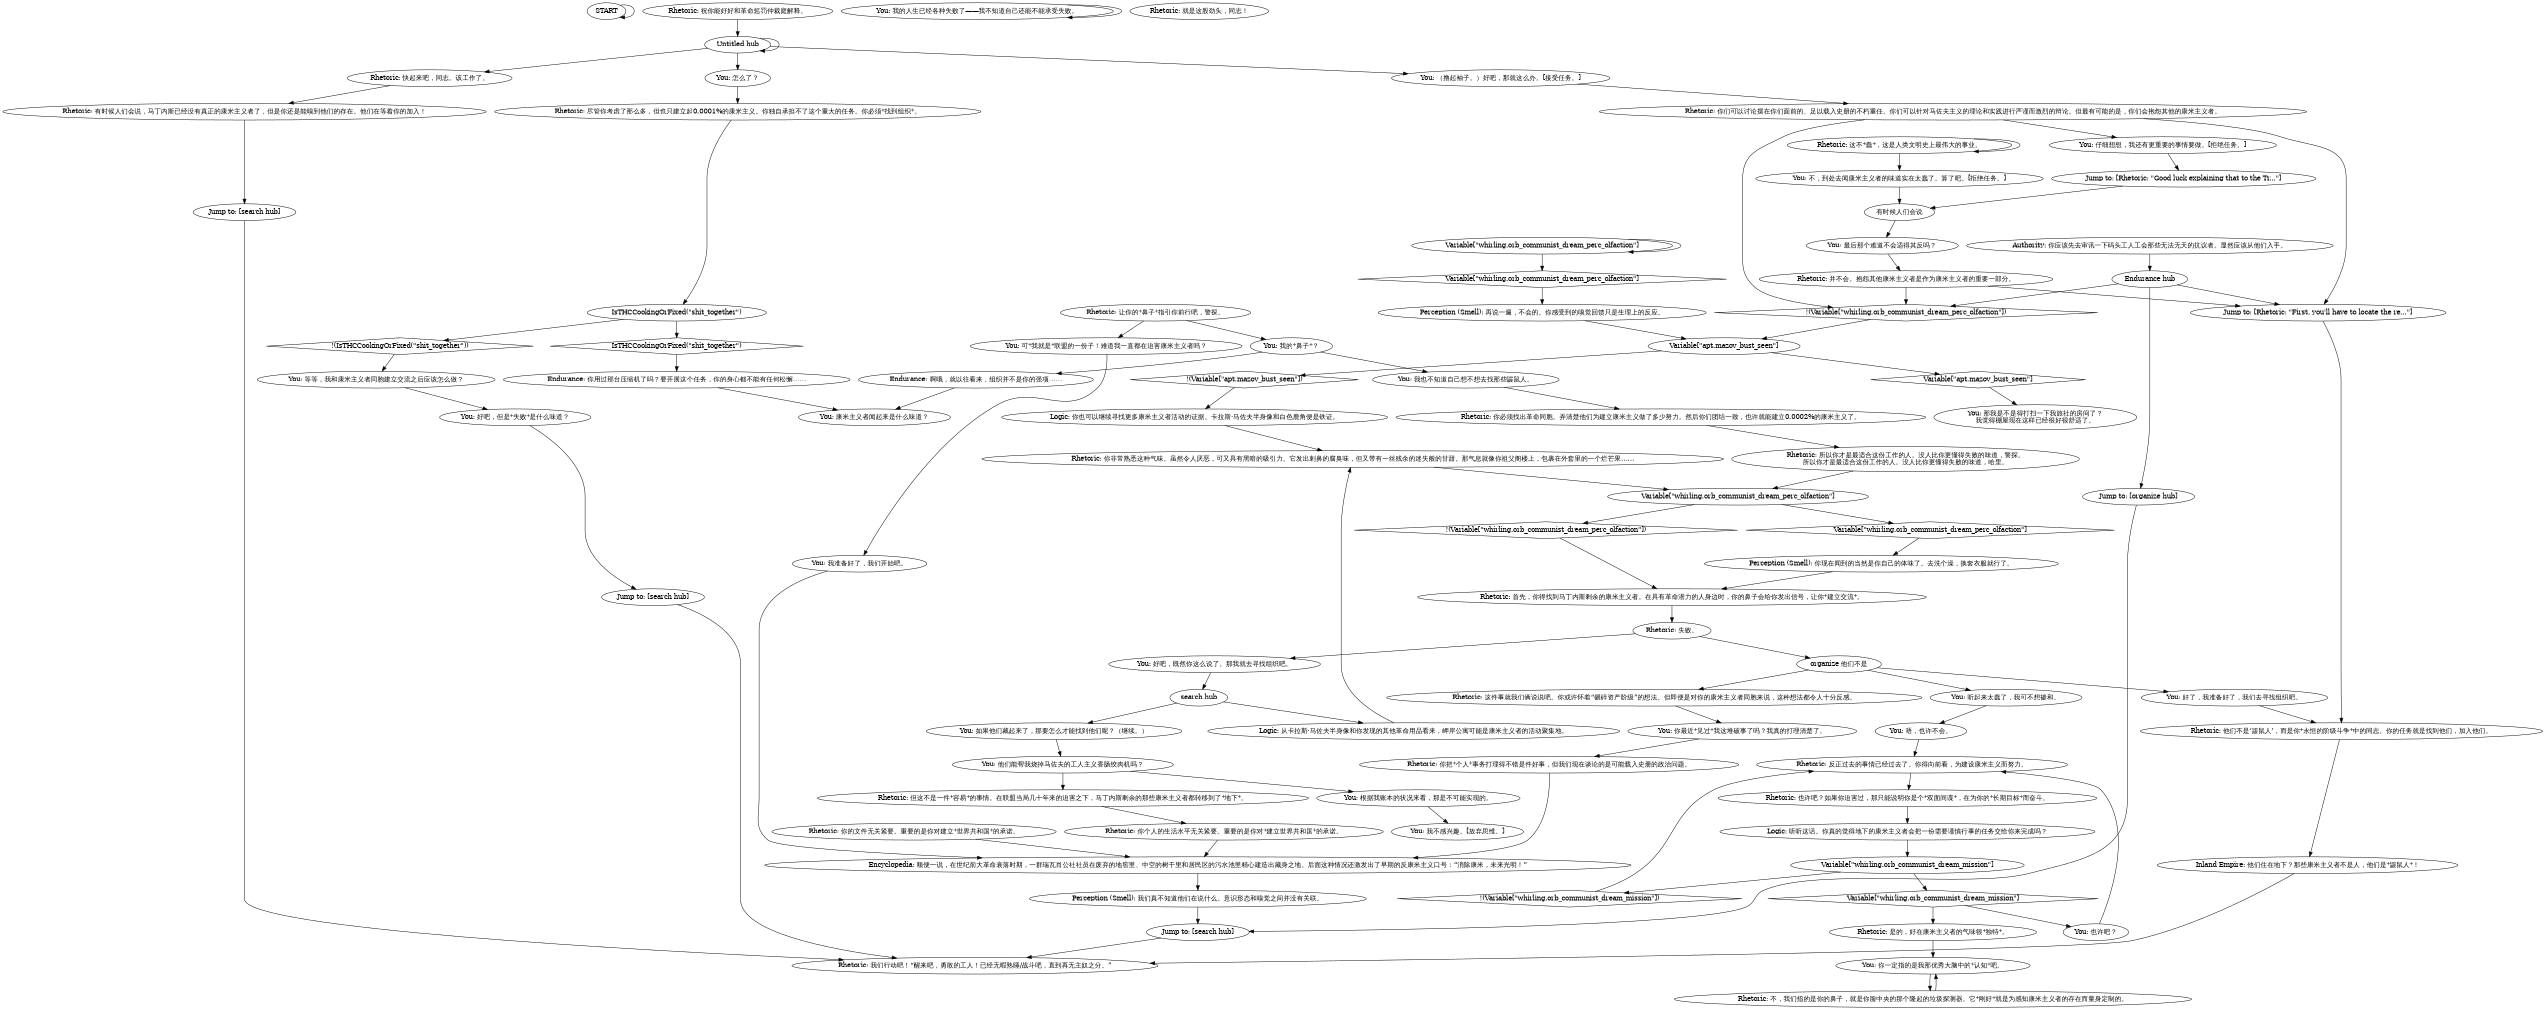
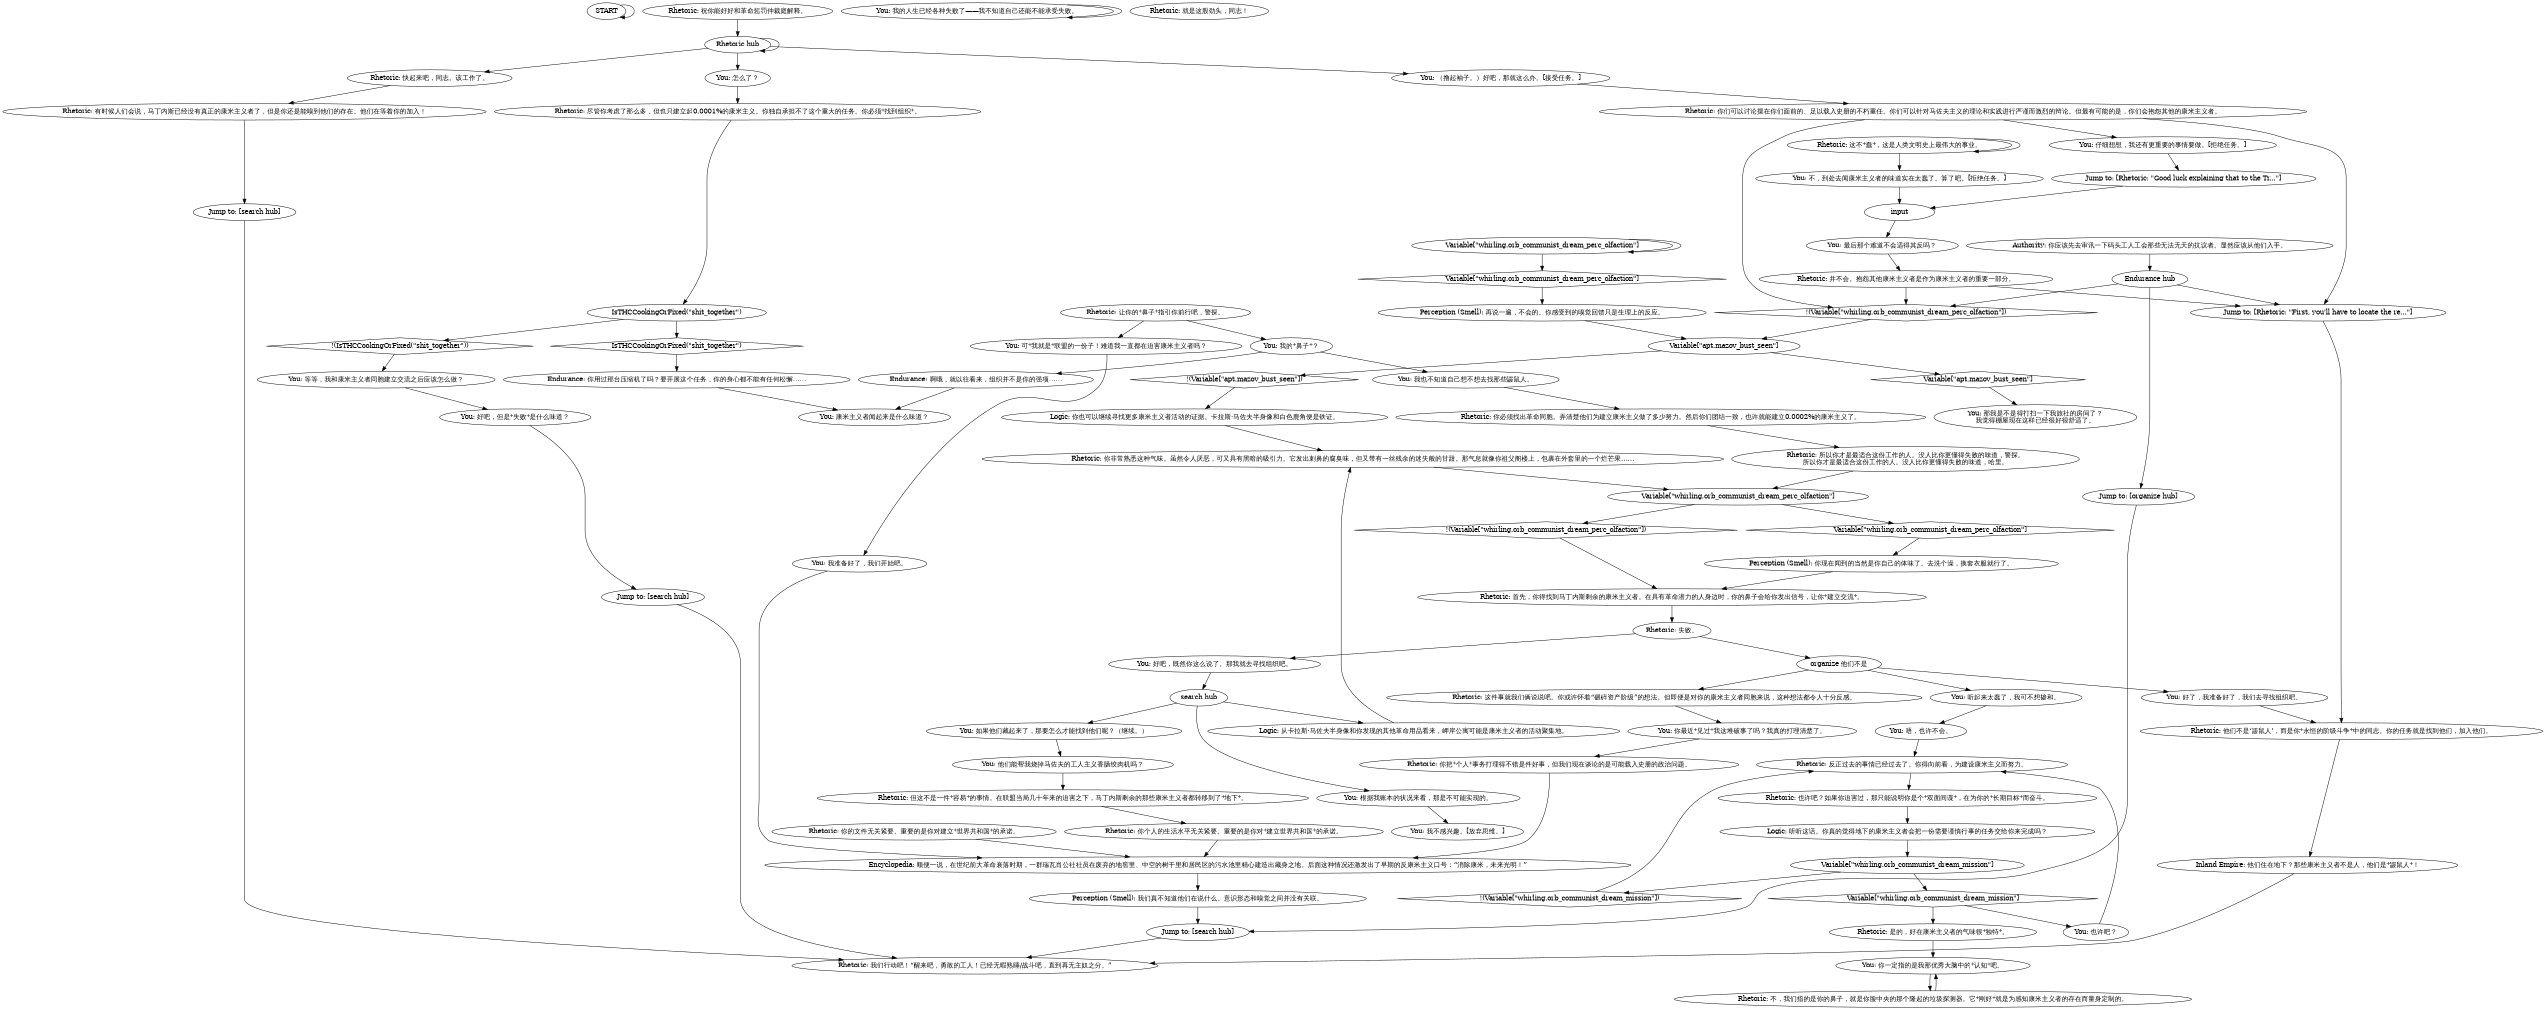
node "Untitled hub": label "Untitled hub" -> "Rhetoric hub"
node "有时候人们会说": label "有时候人们会说" -> "input"
edge "You: 他们能帮我烧掉马佐夫的工人主义香肠绞肉机吗？" -> "You: 根据我账本的状况来看，那是不可能实现的。": now "search hub" -> "You: 根据我账本的状况来看，那是不可能实现的。"
